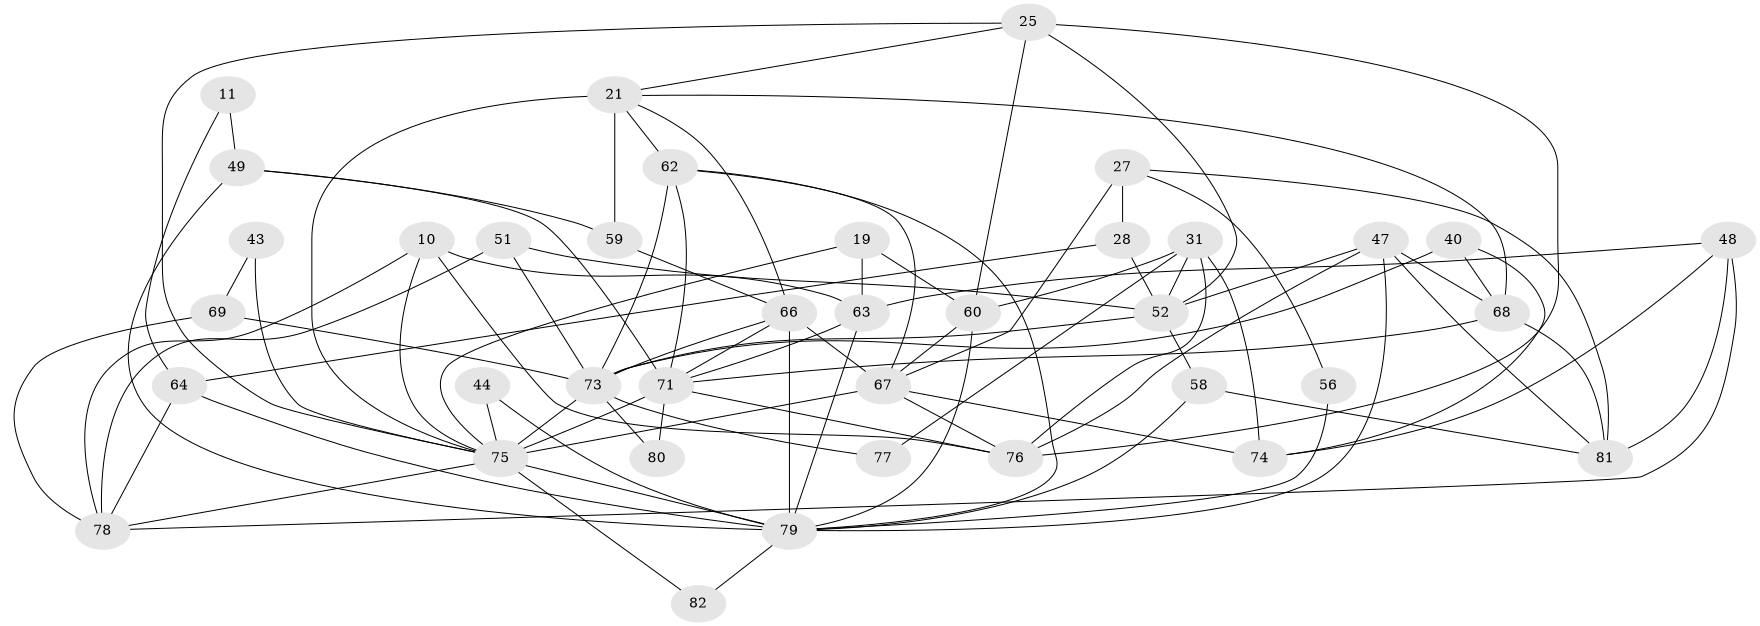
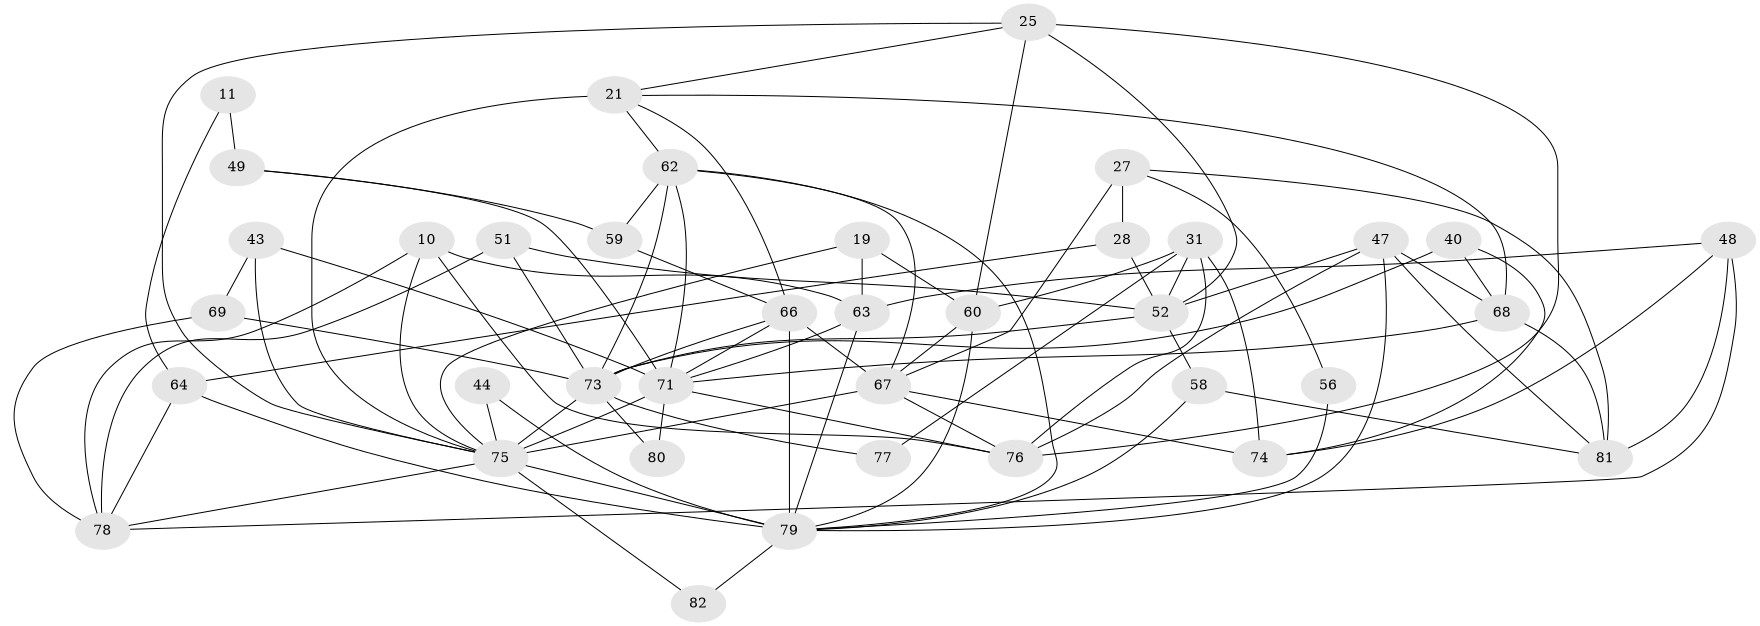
edge "21" -- "59": now "62" -- "59"
edge "43" -- "71": added
edge "49" -- "79": removed
